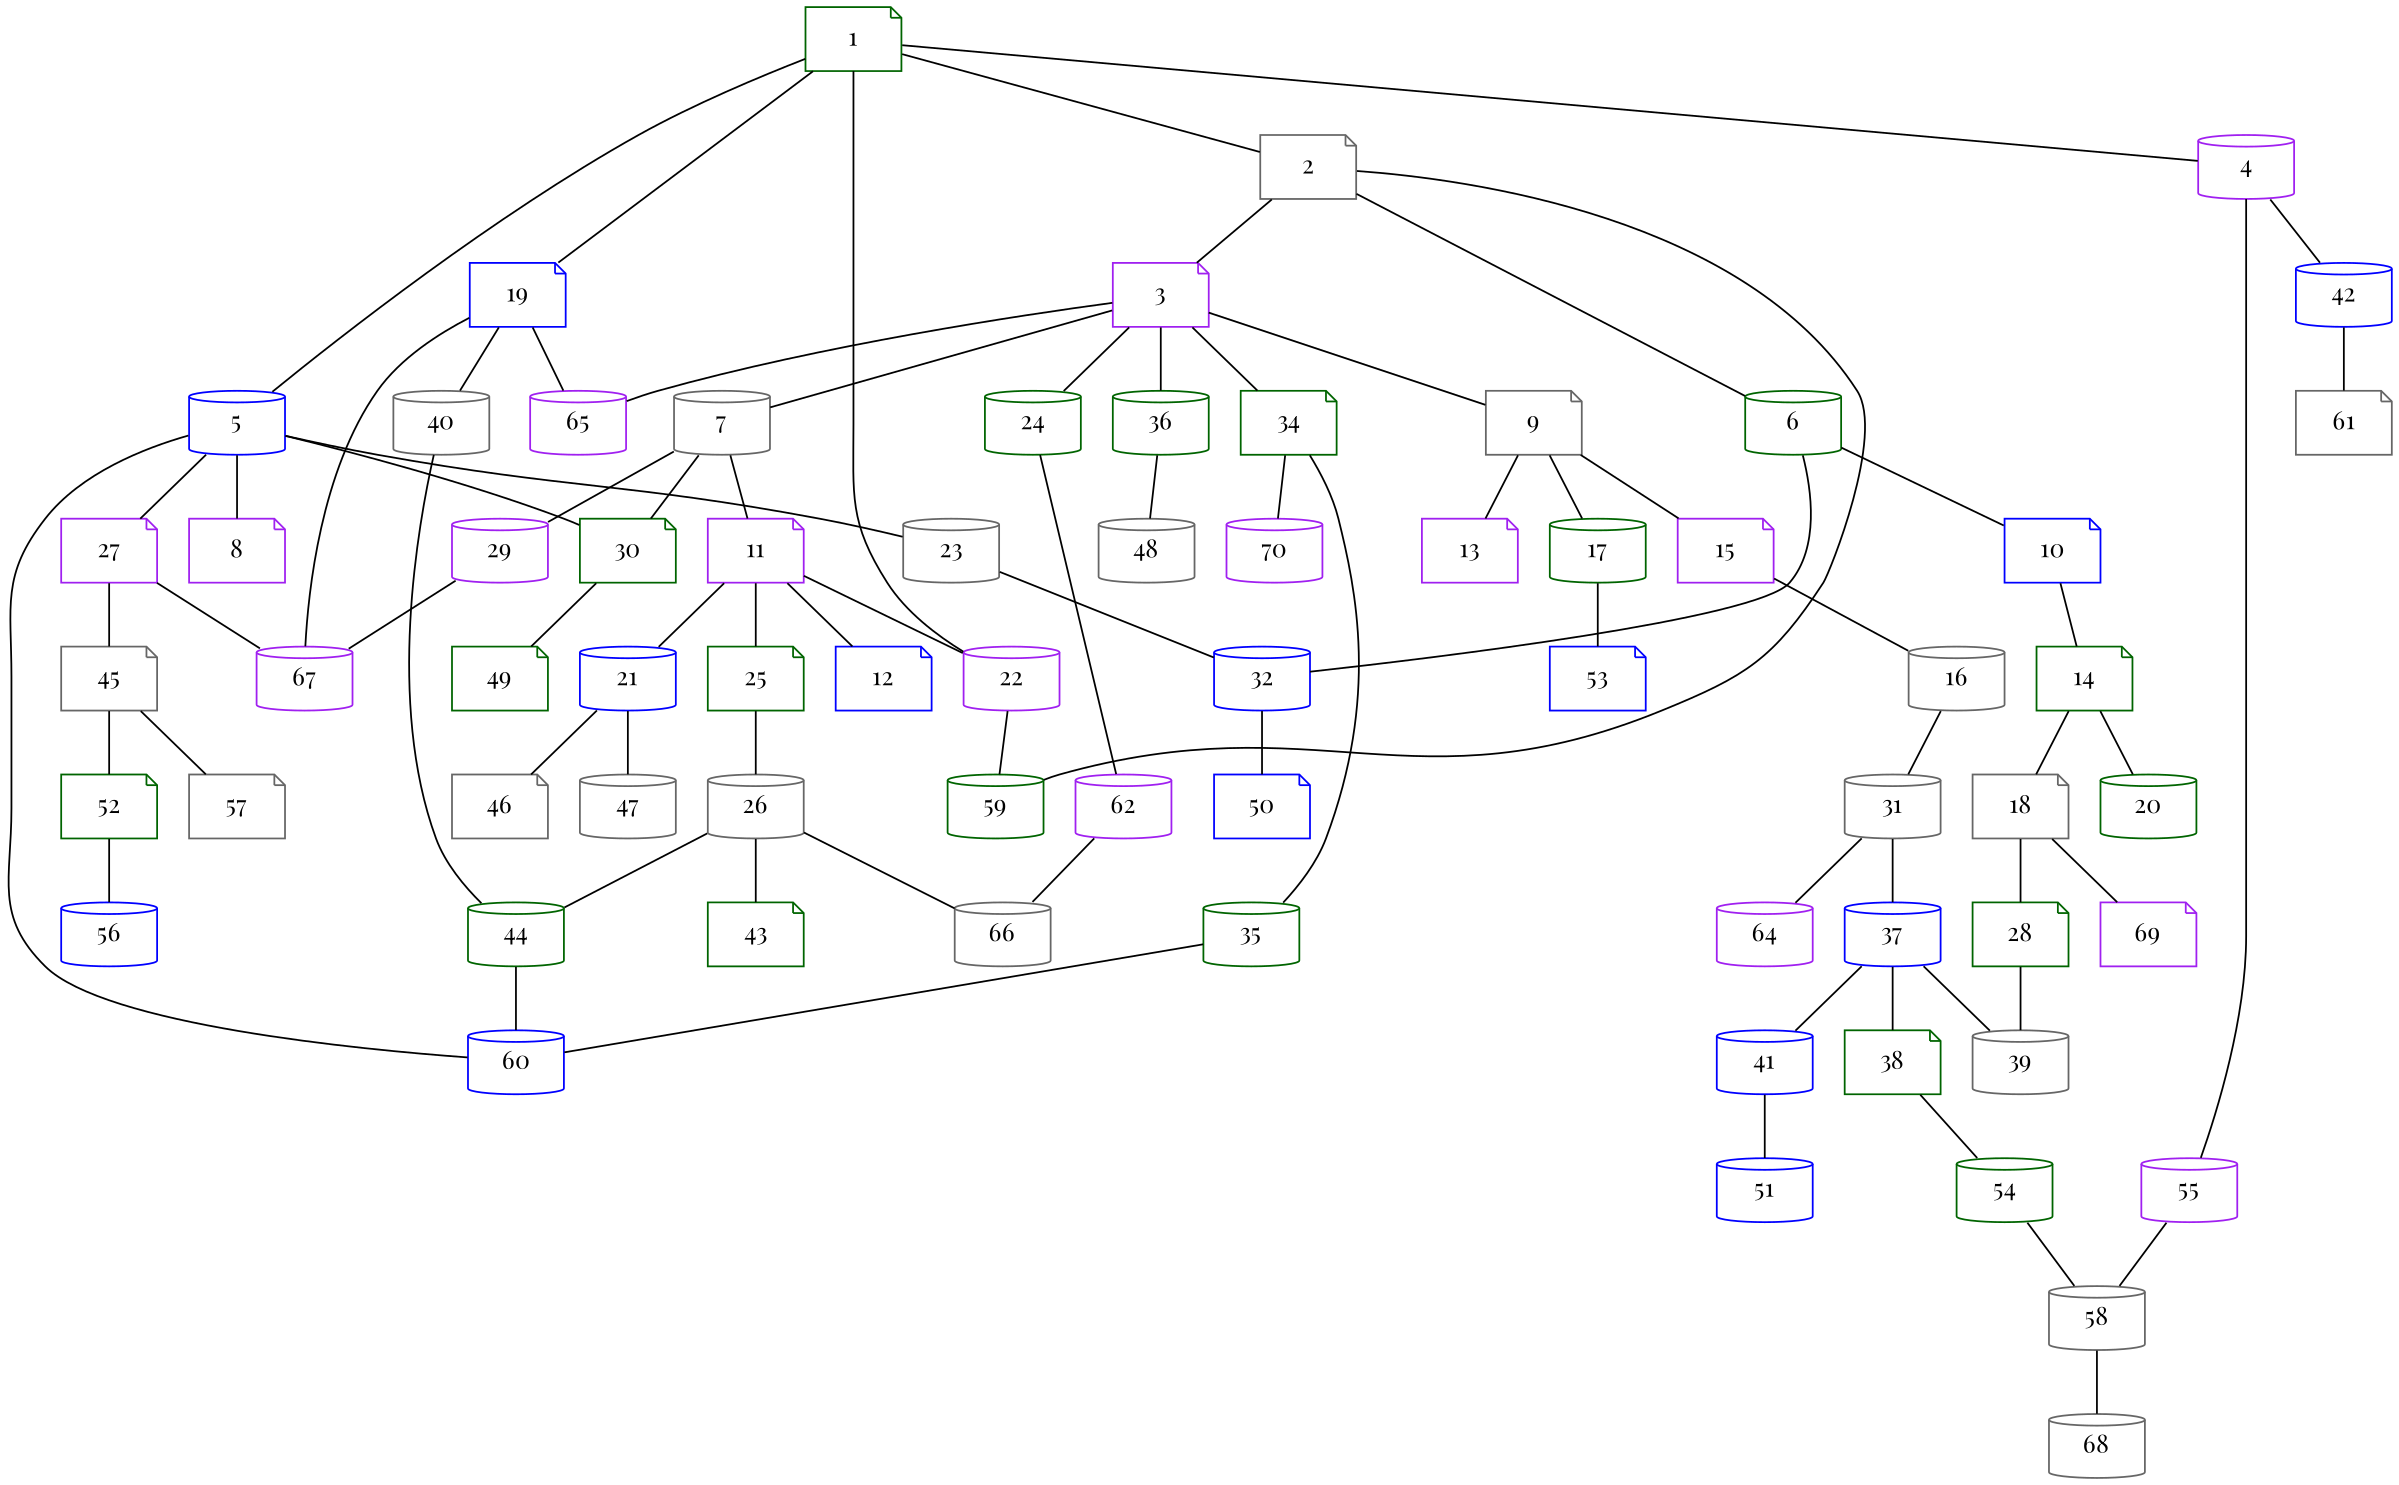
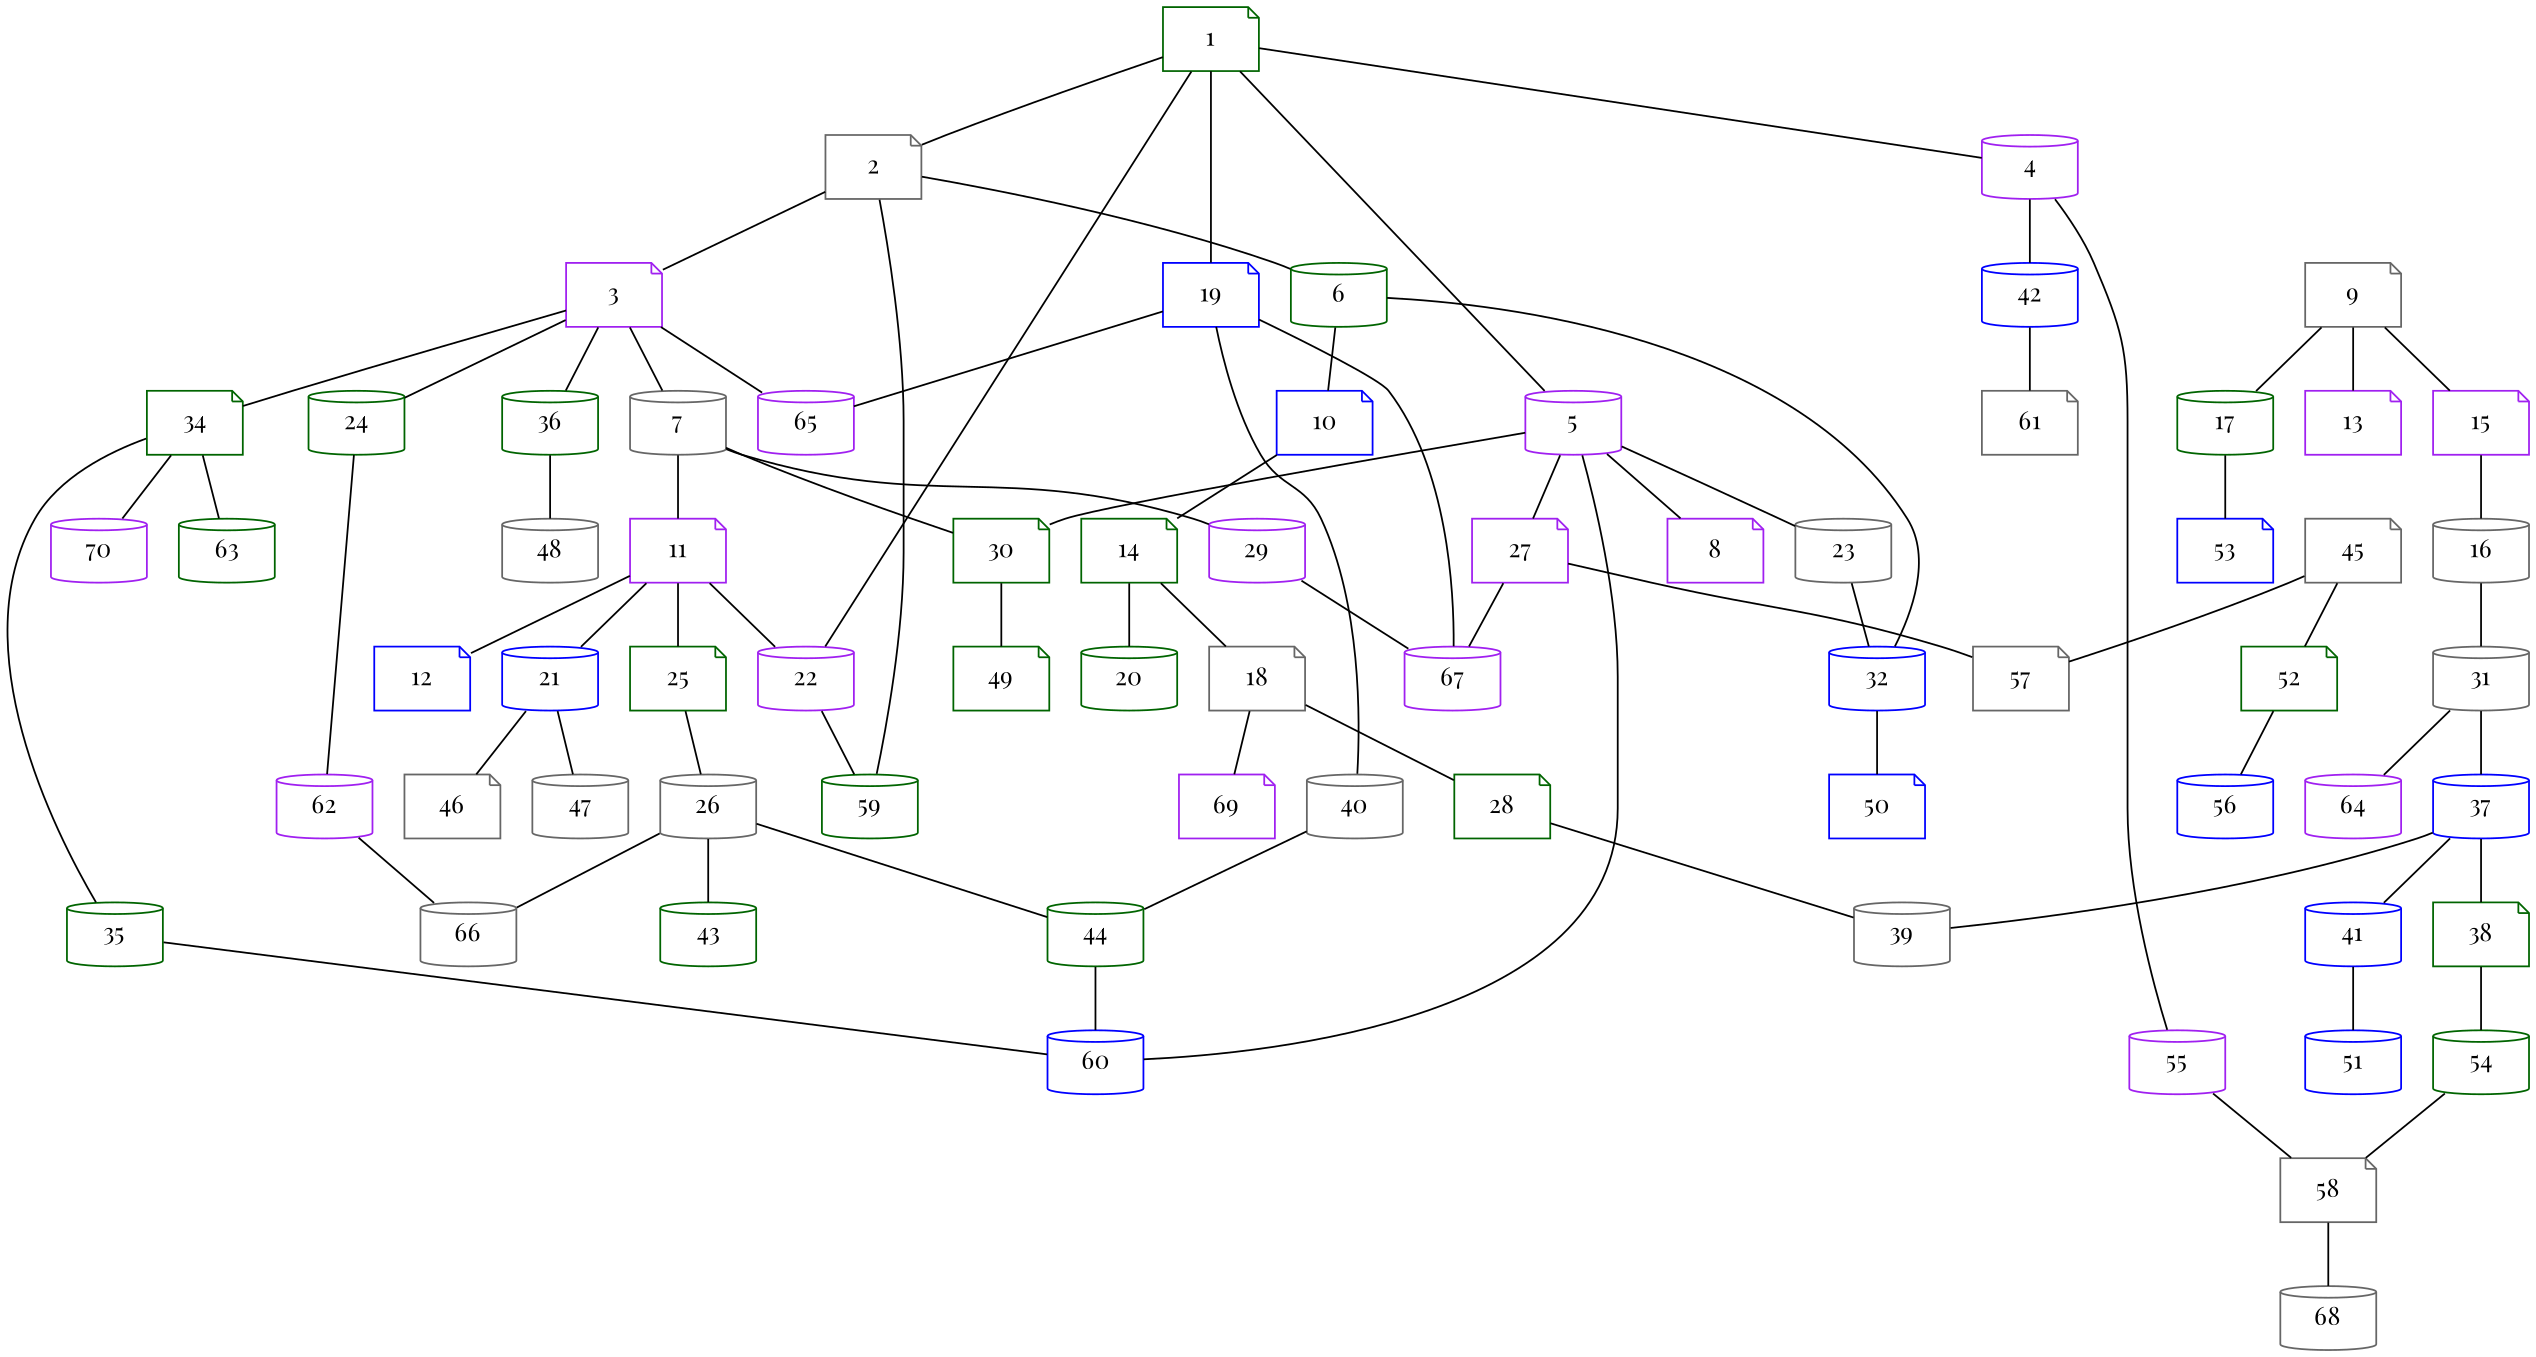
edge "3" -- "9": removed
node "5": color blue -> purple
node "63": added
edge "27" -- "45": now "27" -- "57"
node "43": shape note -> cylinder
node "58": shape cylinder -> note
